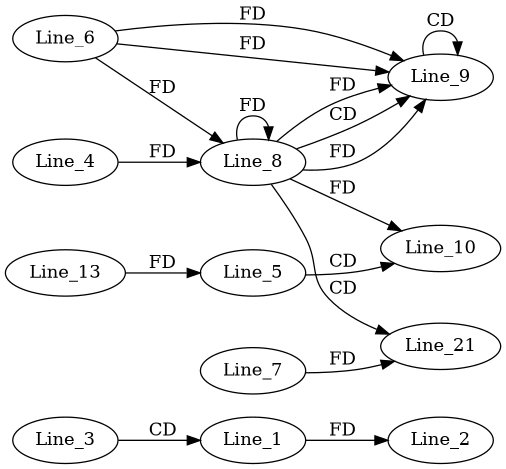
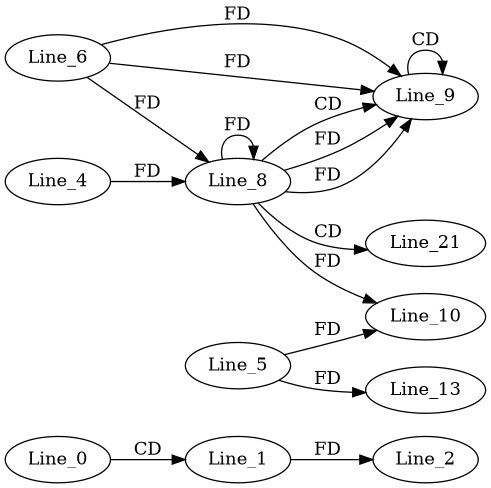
edge "Line_5" -> "Line_10": label "CD" -> "FD"
edge "Line_13" -> "Line_5": reversed
node "Line_7": removed
node "Line_3": label "Line_3" -> "Line_0"
